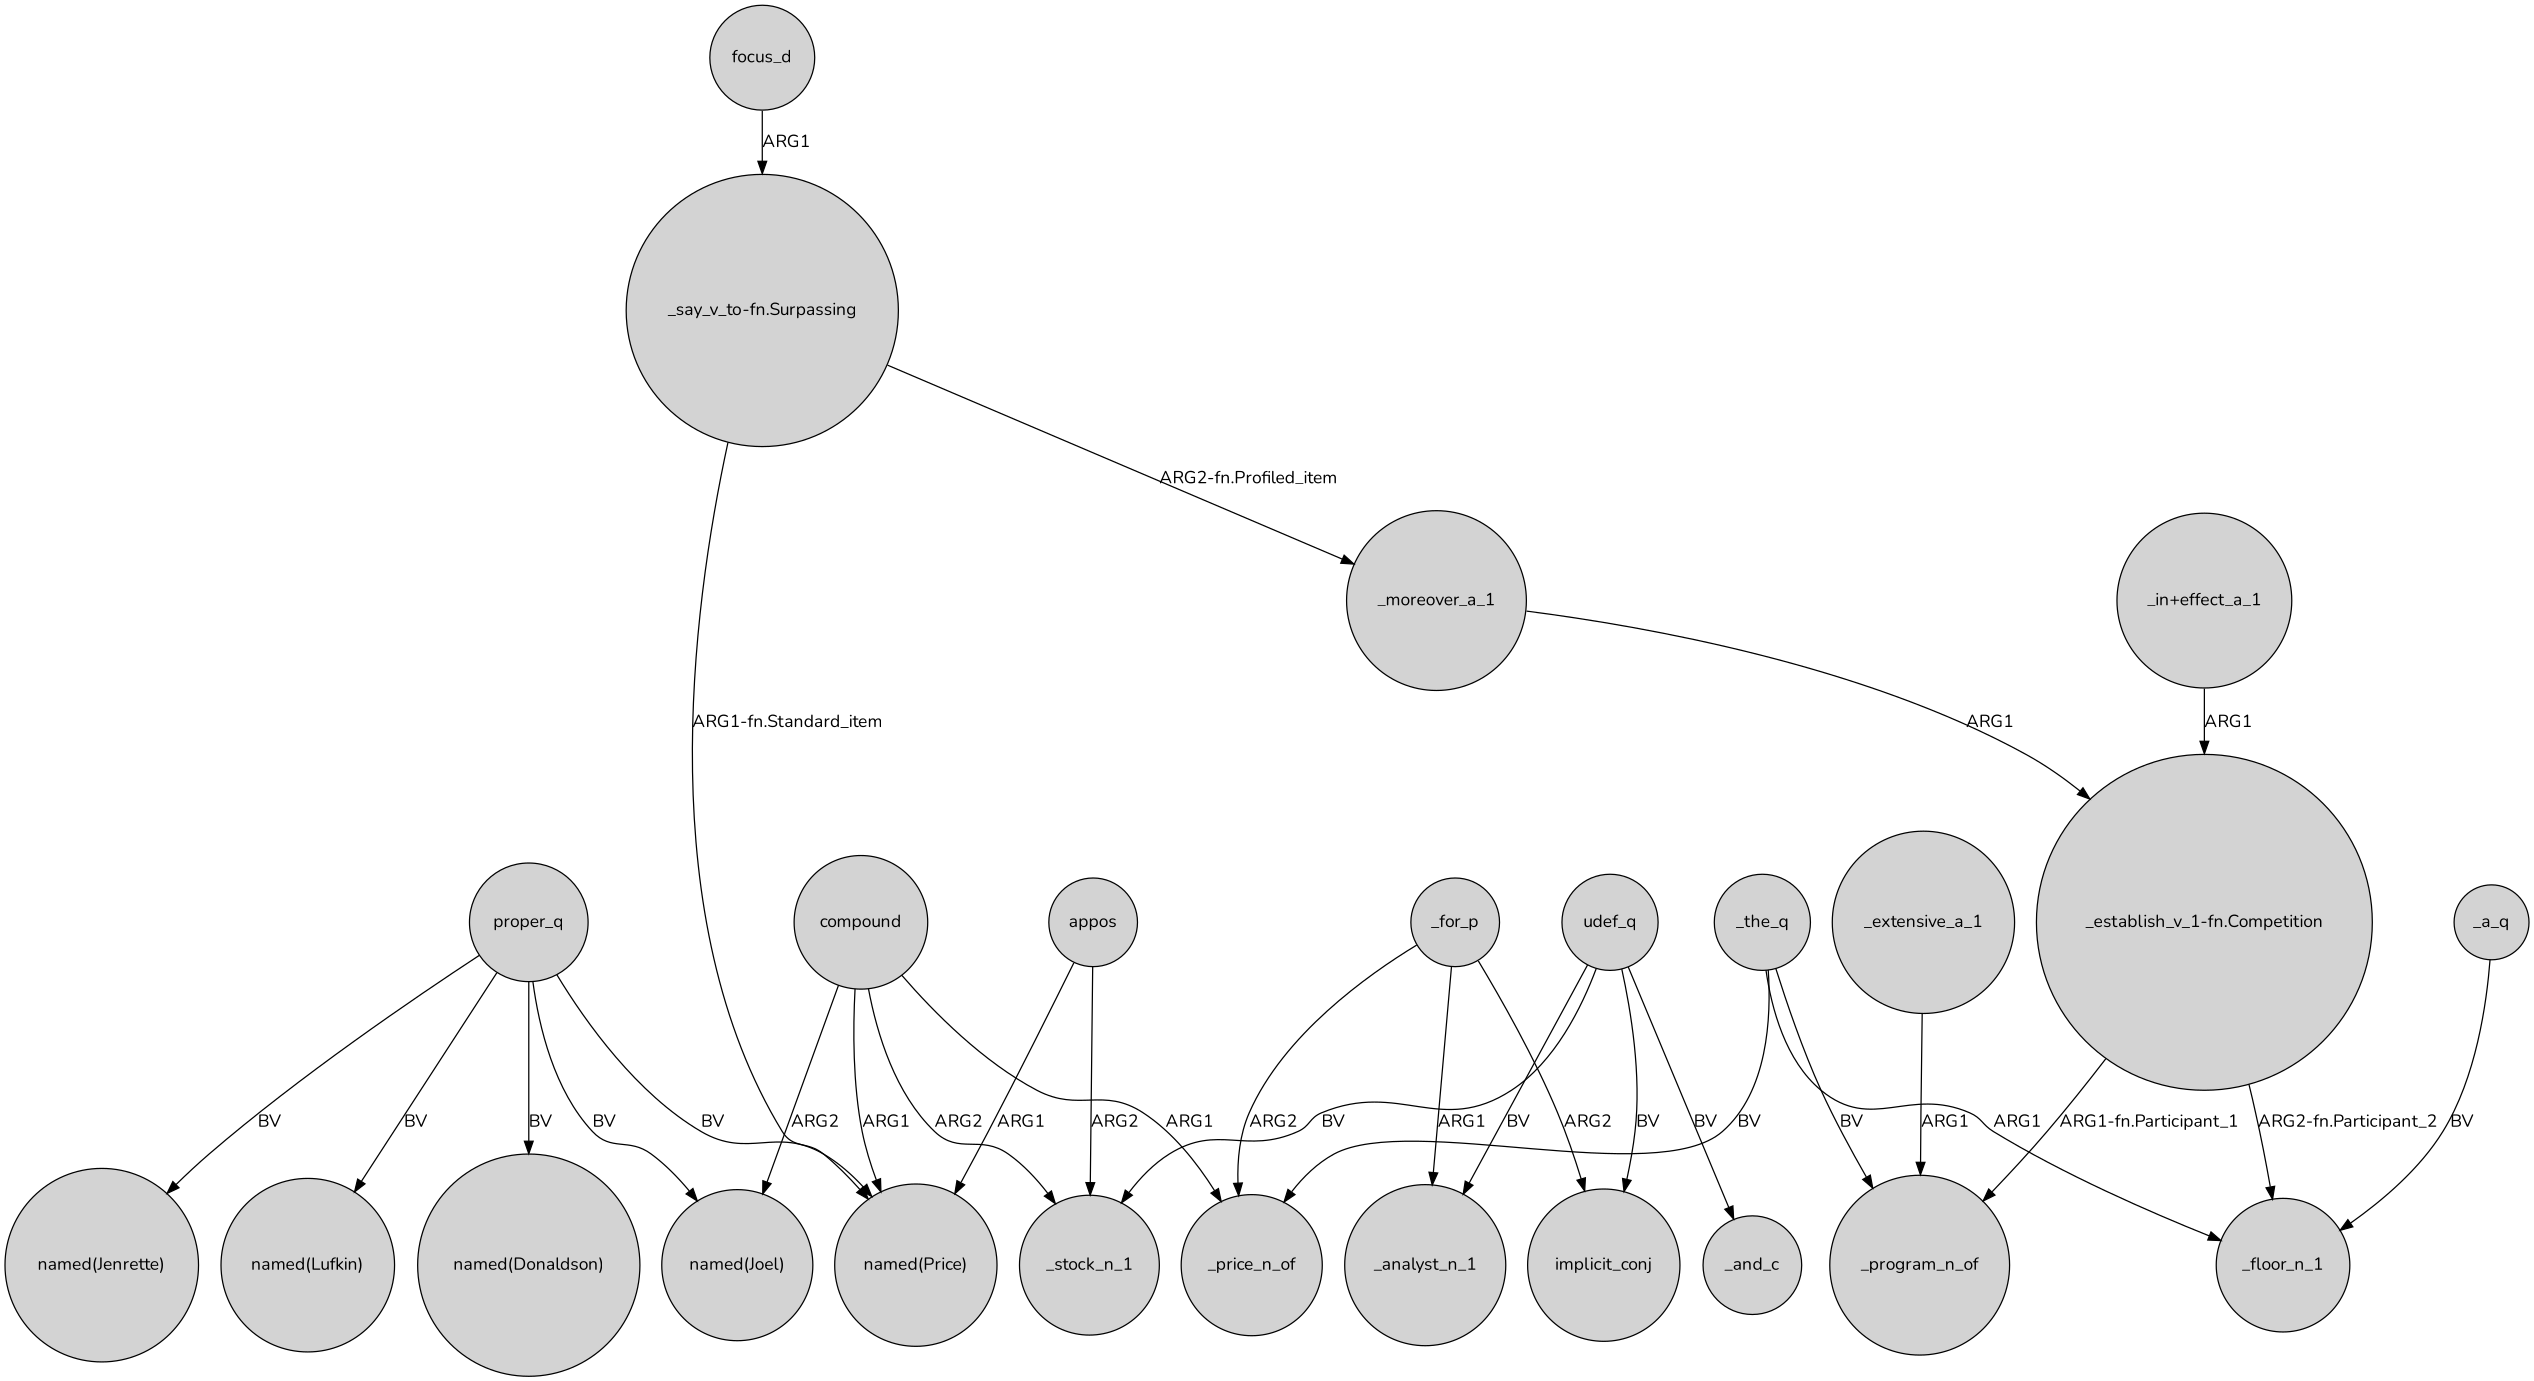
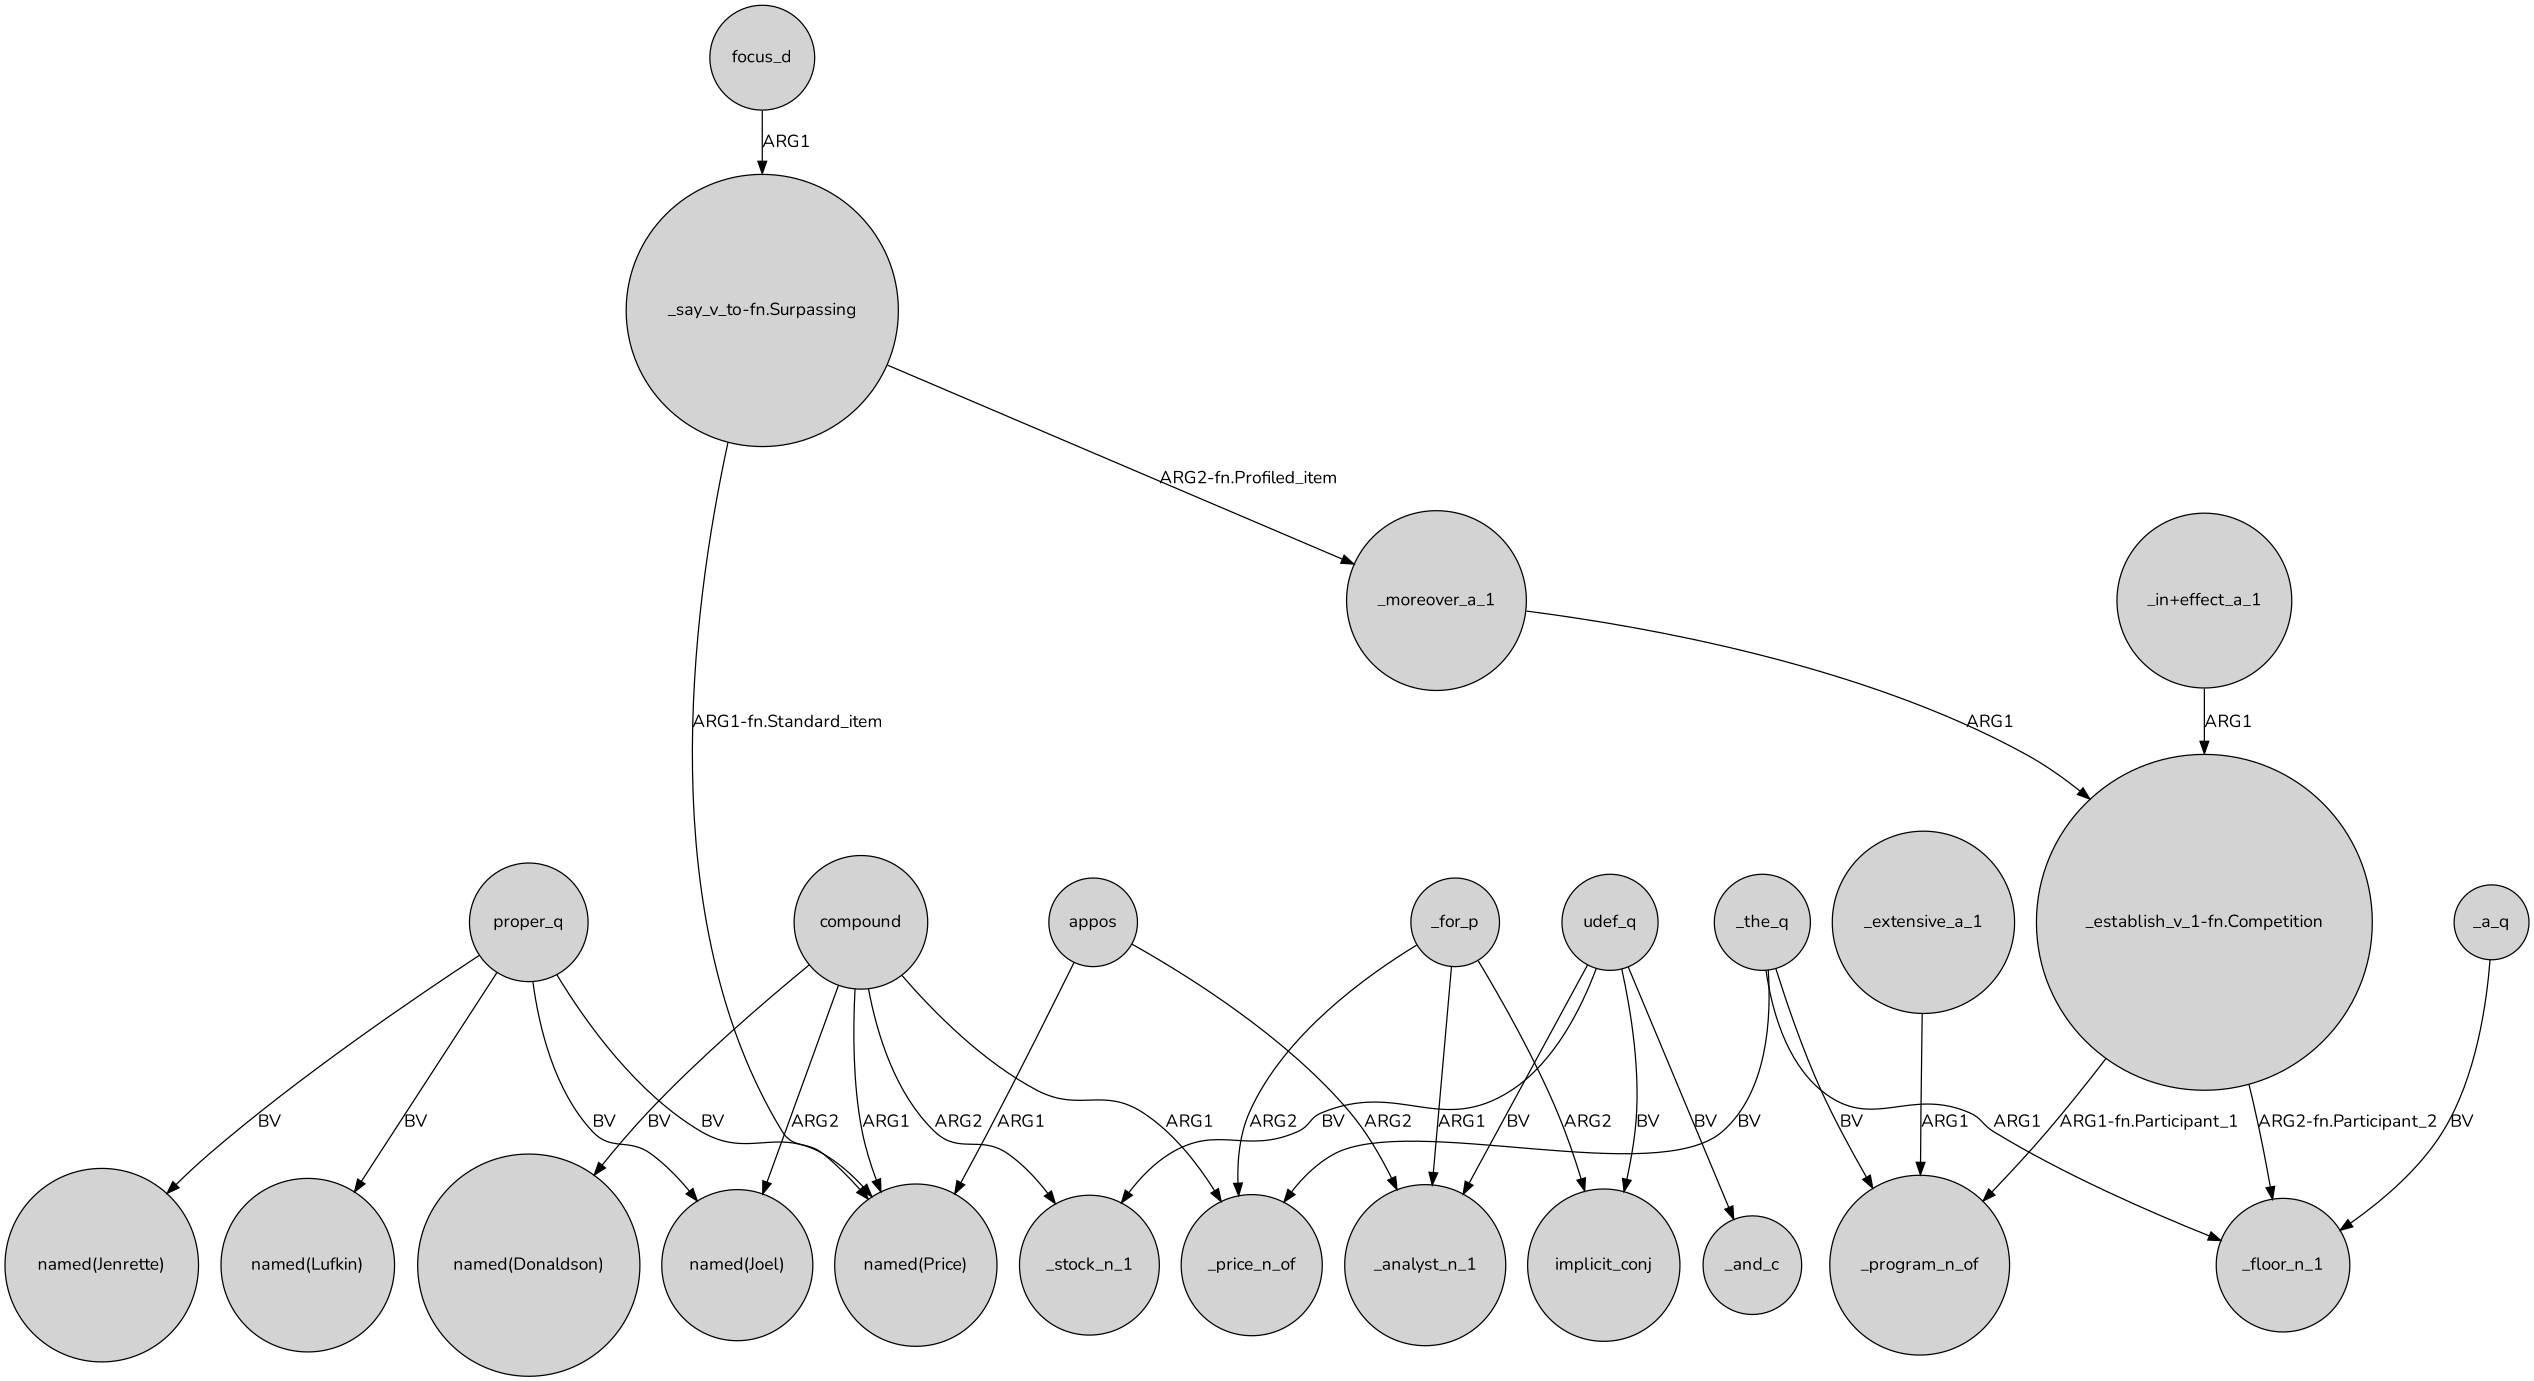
edge "proper_q" -> "named(Donaldson)": now "compound" -> "named(Donaldson)"
edge "appos" -> "_stock_n_1": now "appos" -> "_analyst_n_1"
